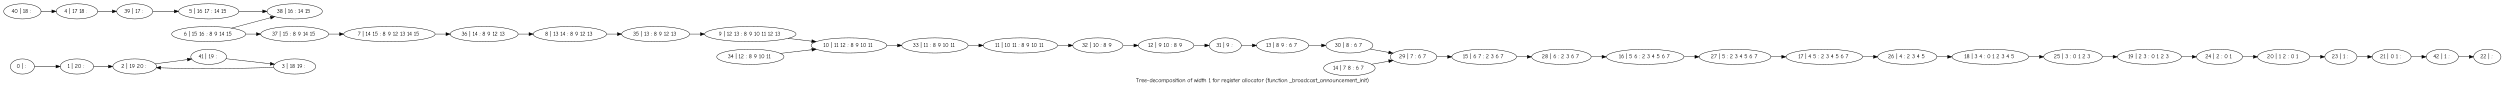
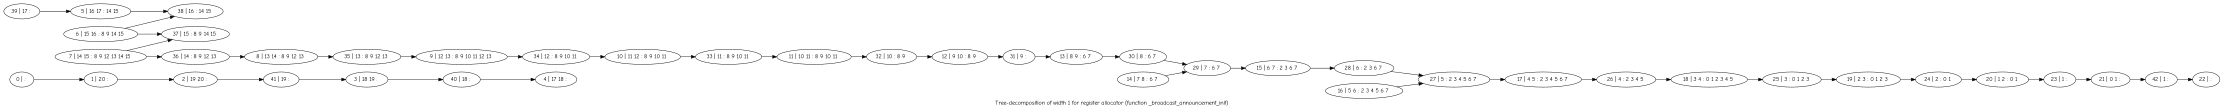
edge "4 | 17 18 :" -> "39 | 17 :": removed
edge "37 | 15 : 8 9 14 15" -> "7 | 14 15 : 8 9 12 13 14 15": reversed
edge "9 | 12 13 : 8 9 10 11 12 13" -> "10 | 11 12 : 8 9 10 11": now "9 | 12 13 : 8 9 10 11 12 13" -> "34 | 12 : 8 9 10 11"
edge "28 | 6 : 2 3 6 7" -> "16 | 5 6 : 2 3 4 5 6 7": now "28 | 6 : 2 3 6 7" -> "27 | 5 : 2 3 4 5 6 7"
edge "3 | 18 19 :" -> "2 | 19 20 :": now "3 | 18 19 :" -> "40 | 18 :"
